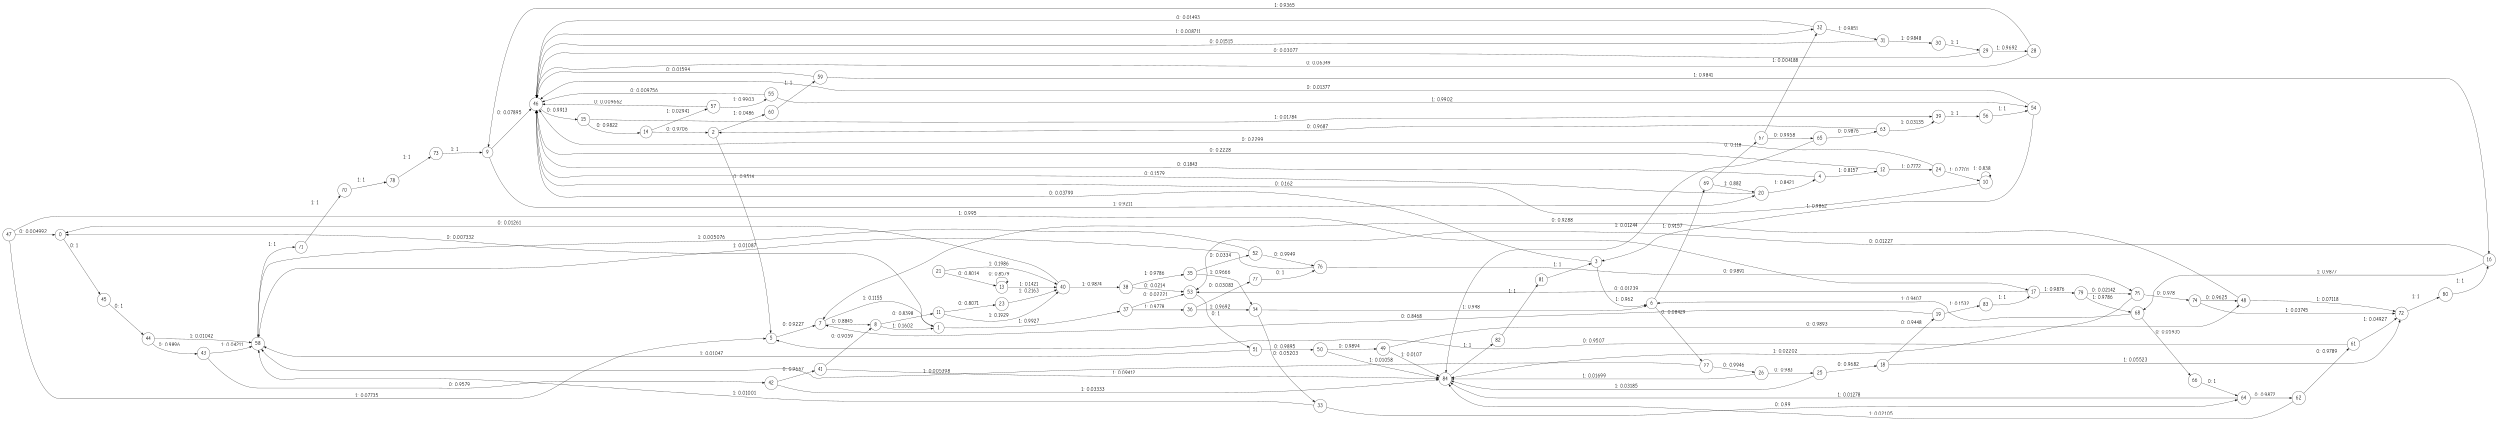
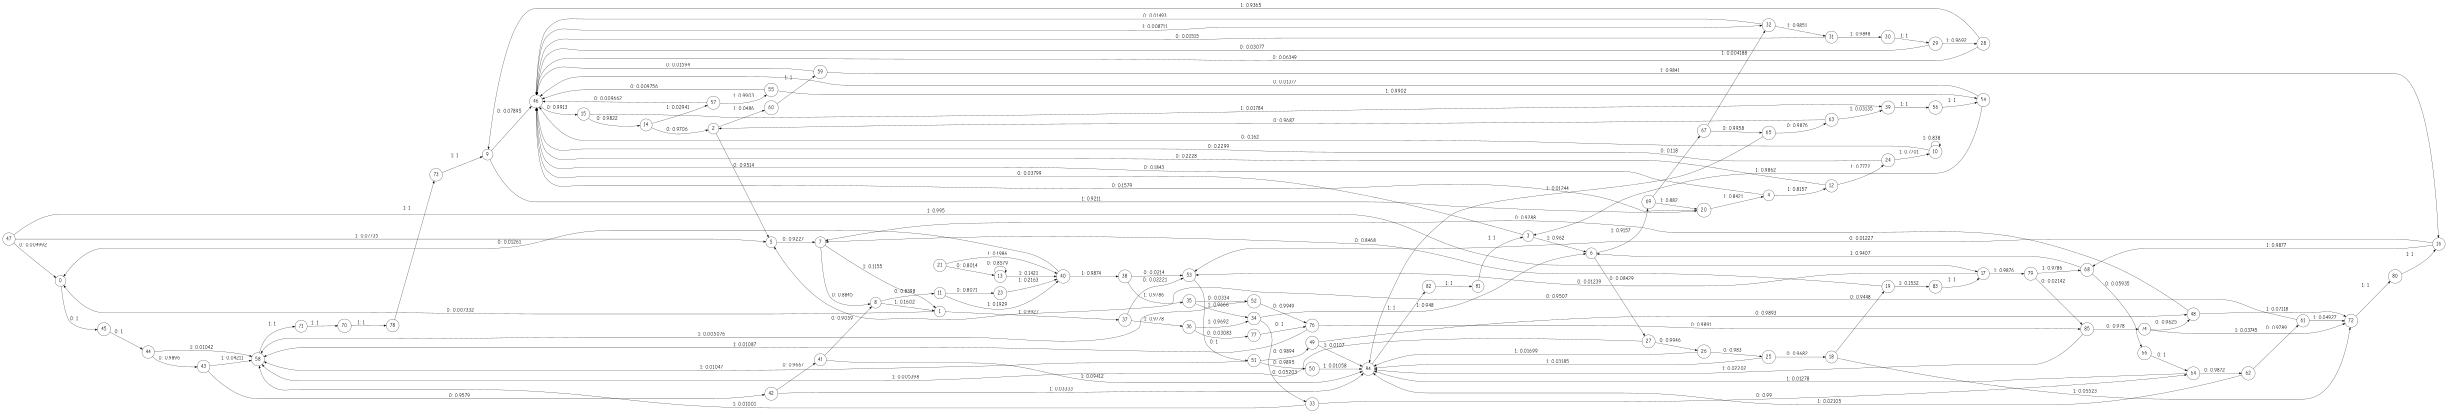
node "75": label "75" -> "85"
edge "50" -> "49": now "51" -> "49"
